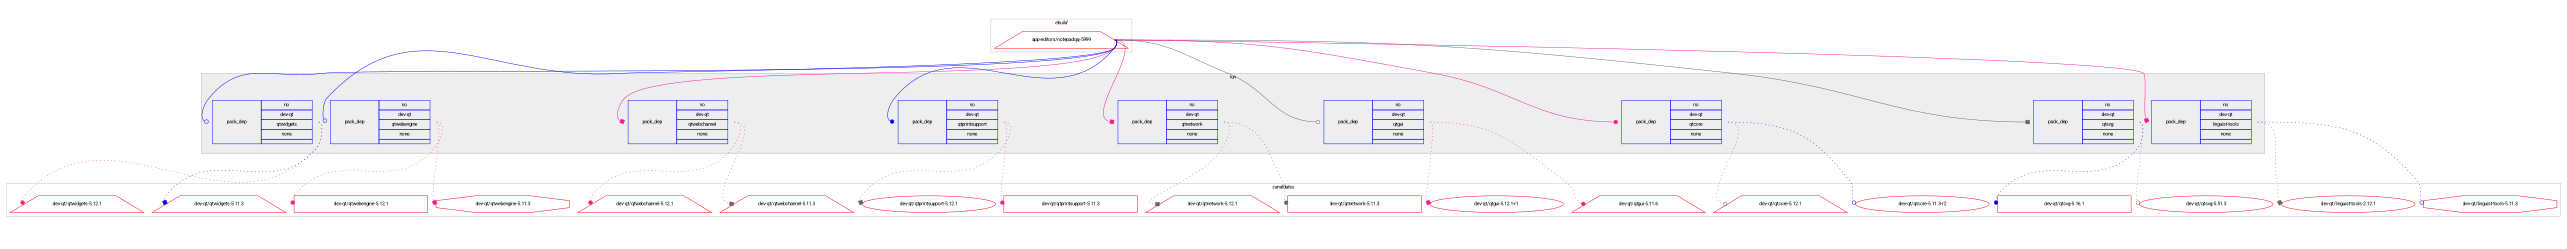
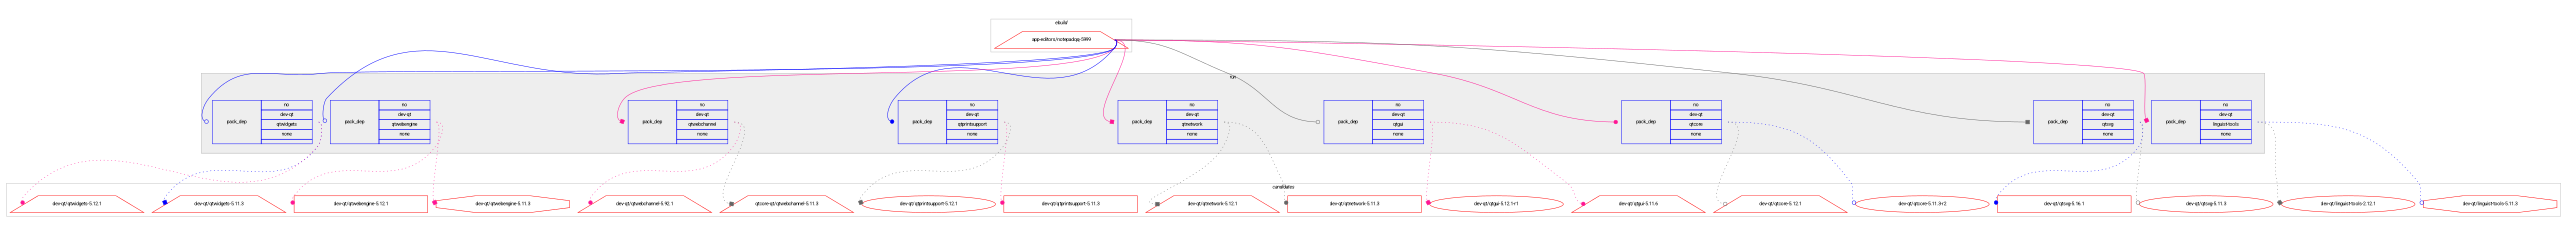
node "dev-qt/qtwebchannel-5.12.1": label "dev-qt/qtwebchannel-5.12.1" -> "dev-qt/qtwebchannel-5.92.1"
node "dev-qt/qtwebchannel-5.11.3": label "dev-qt/qtwebchannel-5.11.3" -> "qtcore-qt/qtwebchannel-5.11.3"
node "dev-qt/qtsvg-5.51.3": label "dev-qt/qtsvg-5.51.3" -> "dev-qt/qtsvg-5.11.3"
